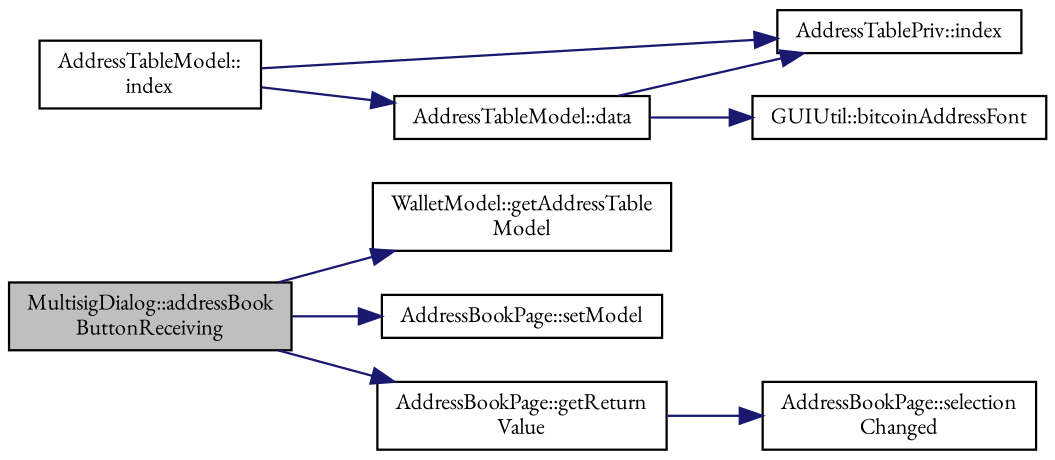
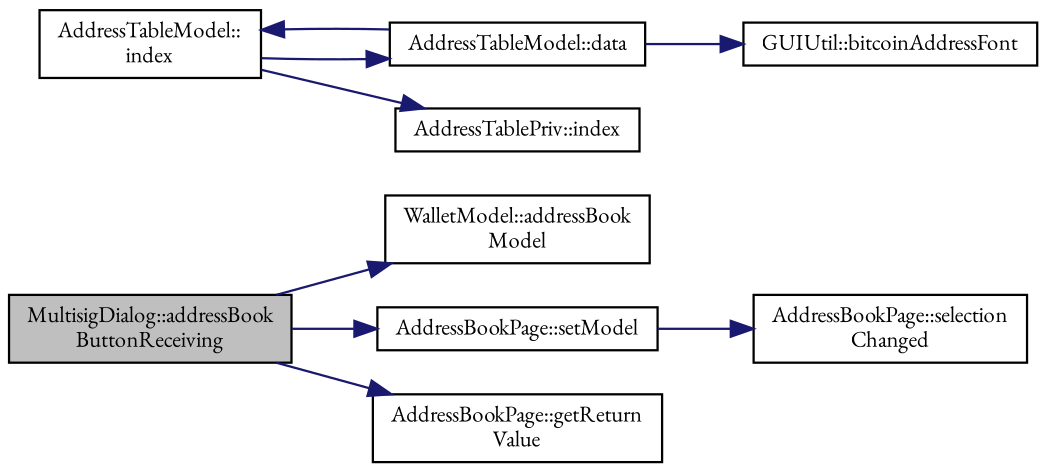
edge "AddressTableModel::data" -> "AddressTablePriv::index": now "AddressTableModel::data" -> "AddressTableModel:: index"
node "WalletModel::getAddressTable Model": label "WalletModel::getAddressTable Model" -> "WalletModel::addressBook Model"
edge "AddressBookPage::getReturn Value" -> "AddressBookPage::selection Changed": now "AddressBookPage::setModel" -> "AddressBookPage::selection Changed"
